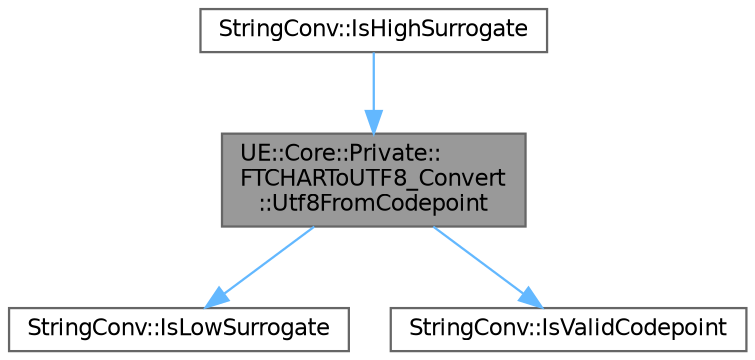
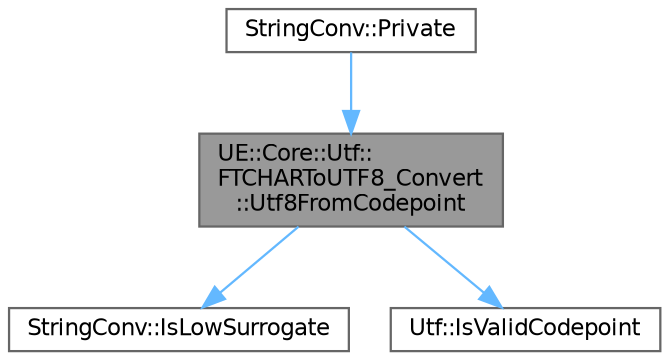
node "StringConv::IsHighSurrogate": label "StringConv::IsHighSurrogate" -> "StringConv::Private"
node "UE::Core::Private:: FTCHARToUTF8_Convert ::Utf8FromCodepoint": label "UE::Core::Private:: FTCHARToUTF8_Convert ::Utf8FromCodepoint" -> "UE::Core::Utf:: FTCHARToUTF8_Convert ::Utf8FromCodepoint"
node "StringConv::IsValidCodepoint": label "StringConv::IsValidCodepoint" -> "Utf::IsValidCodepoint"
